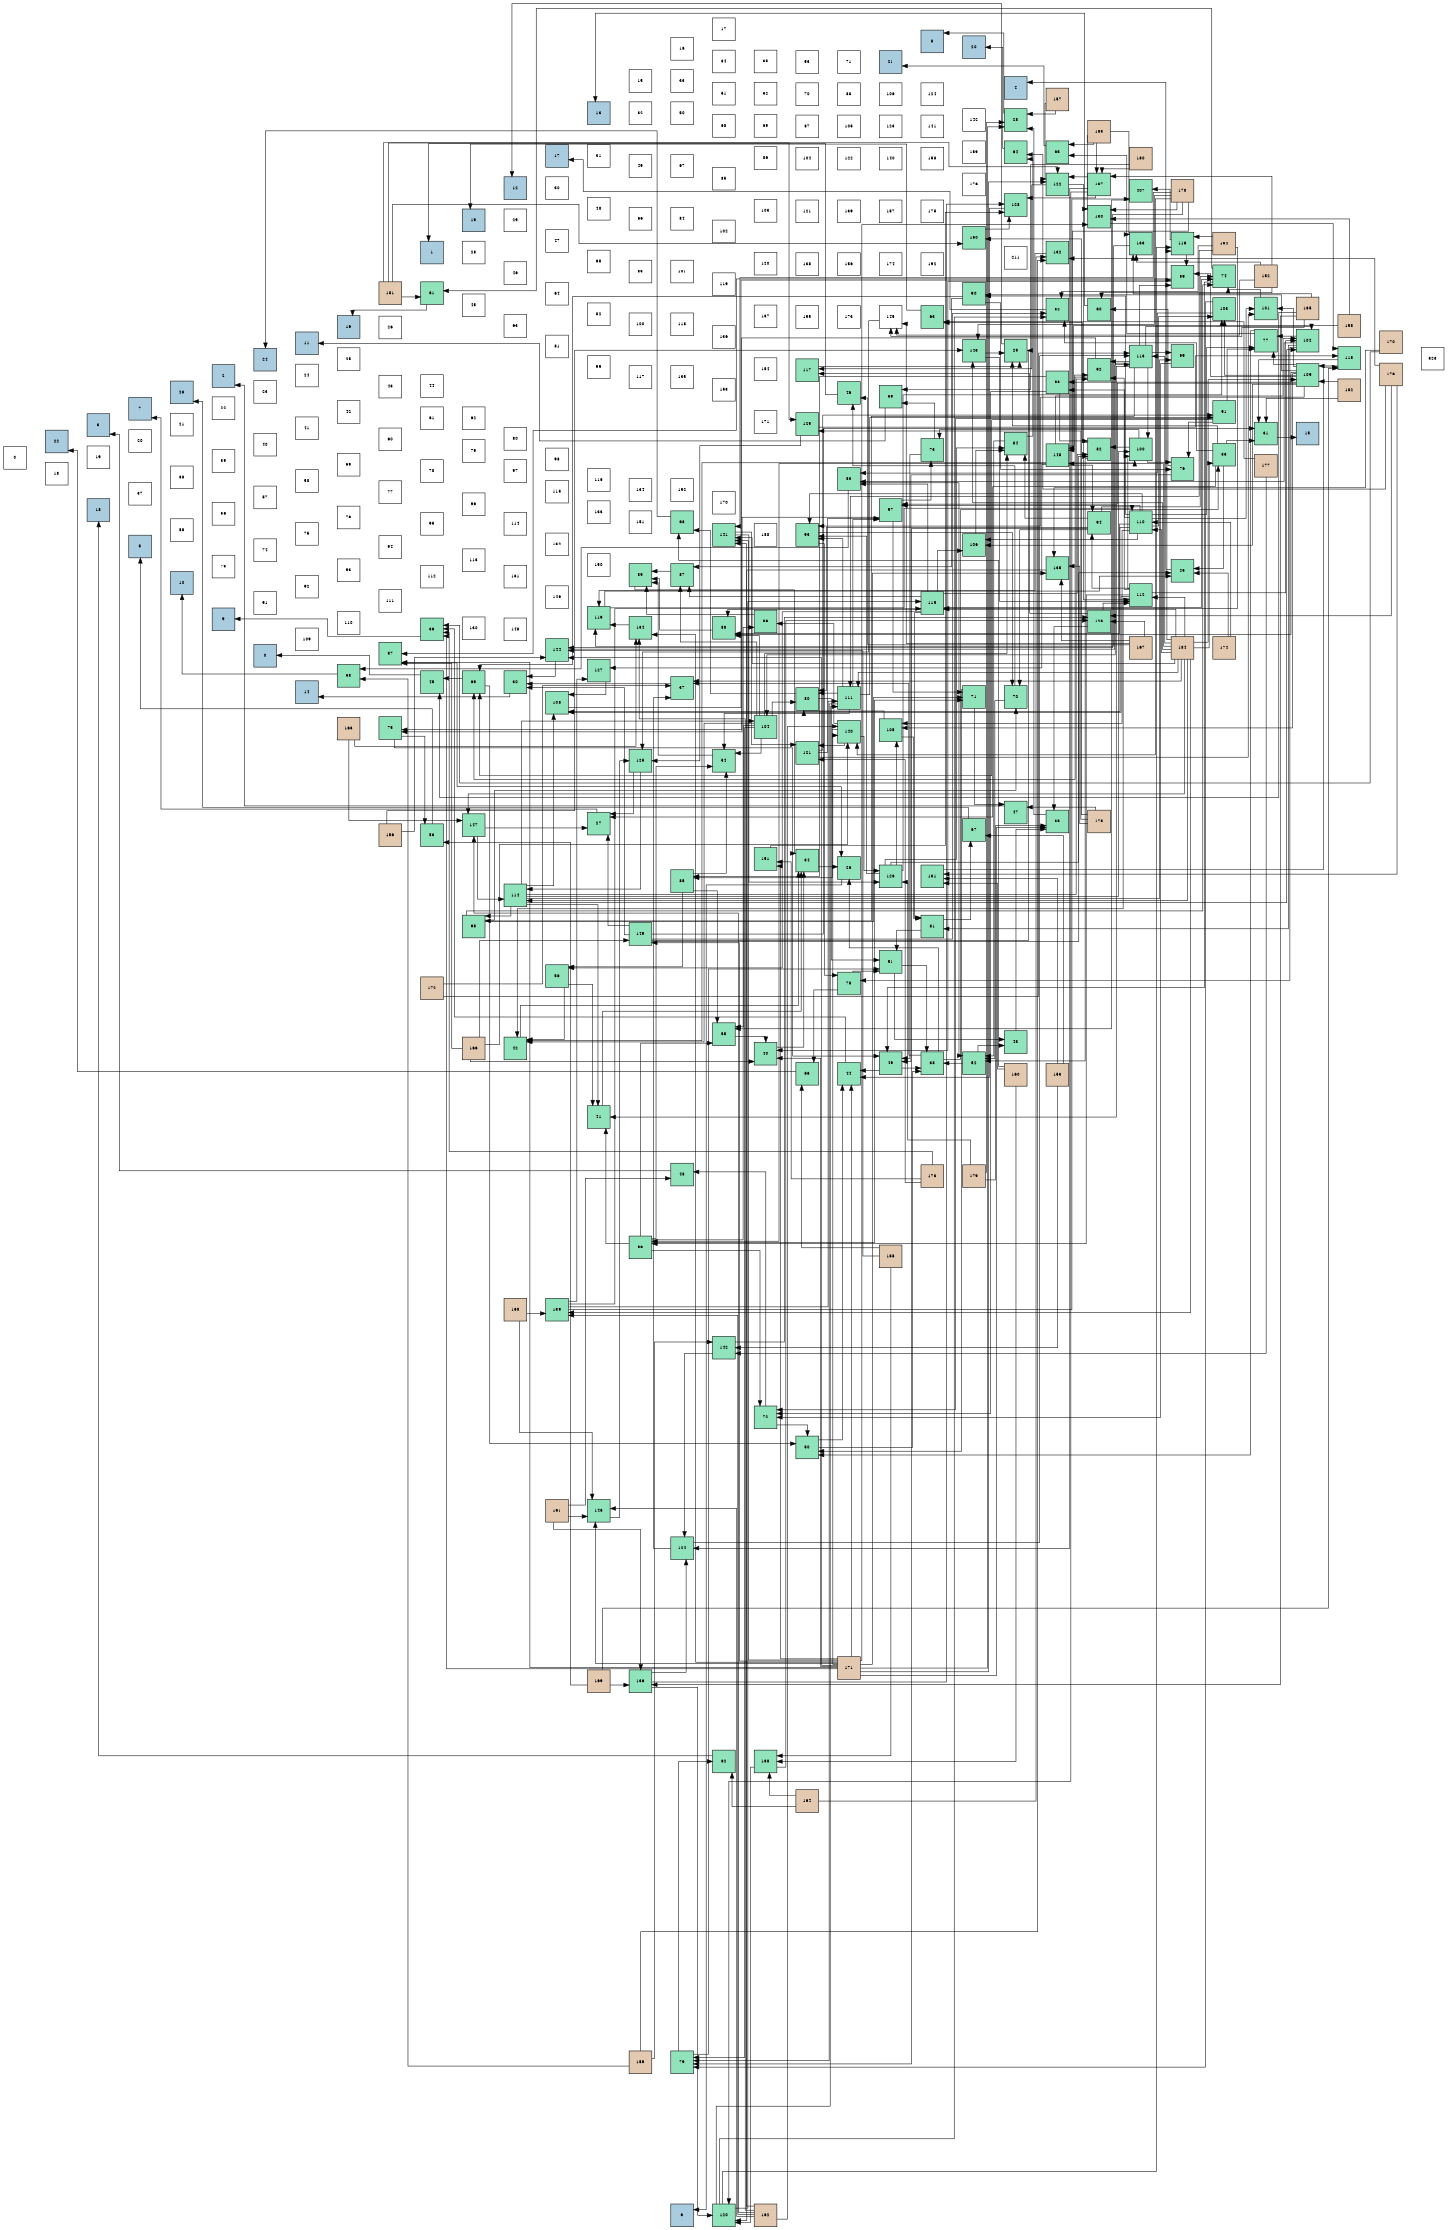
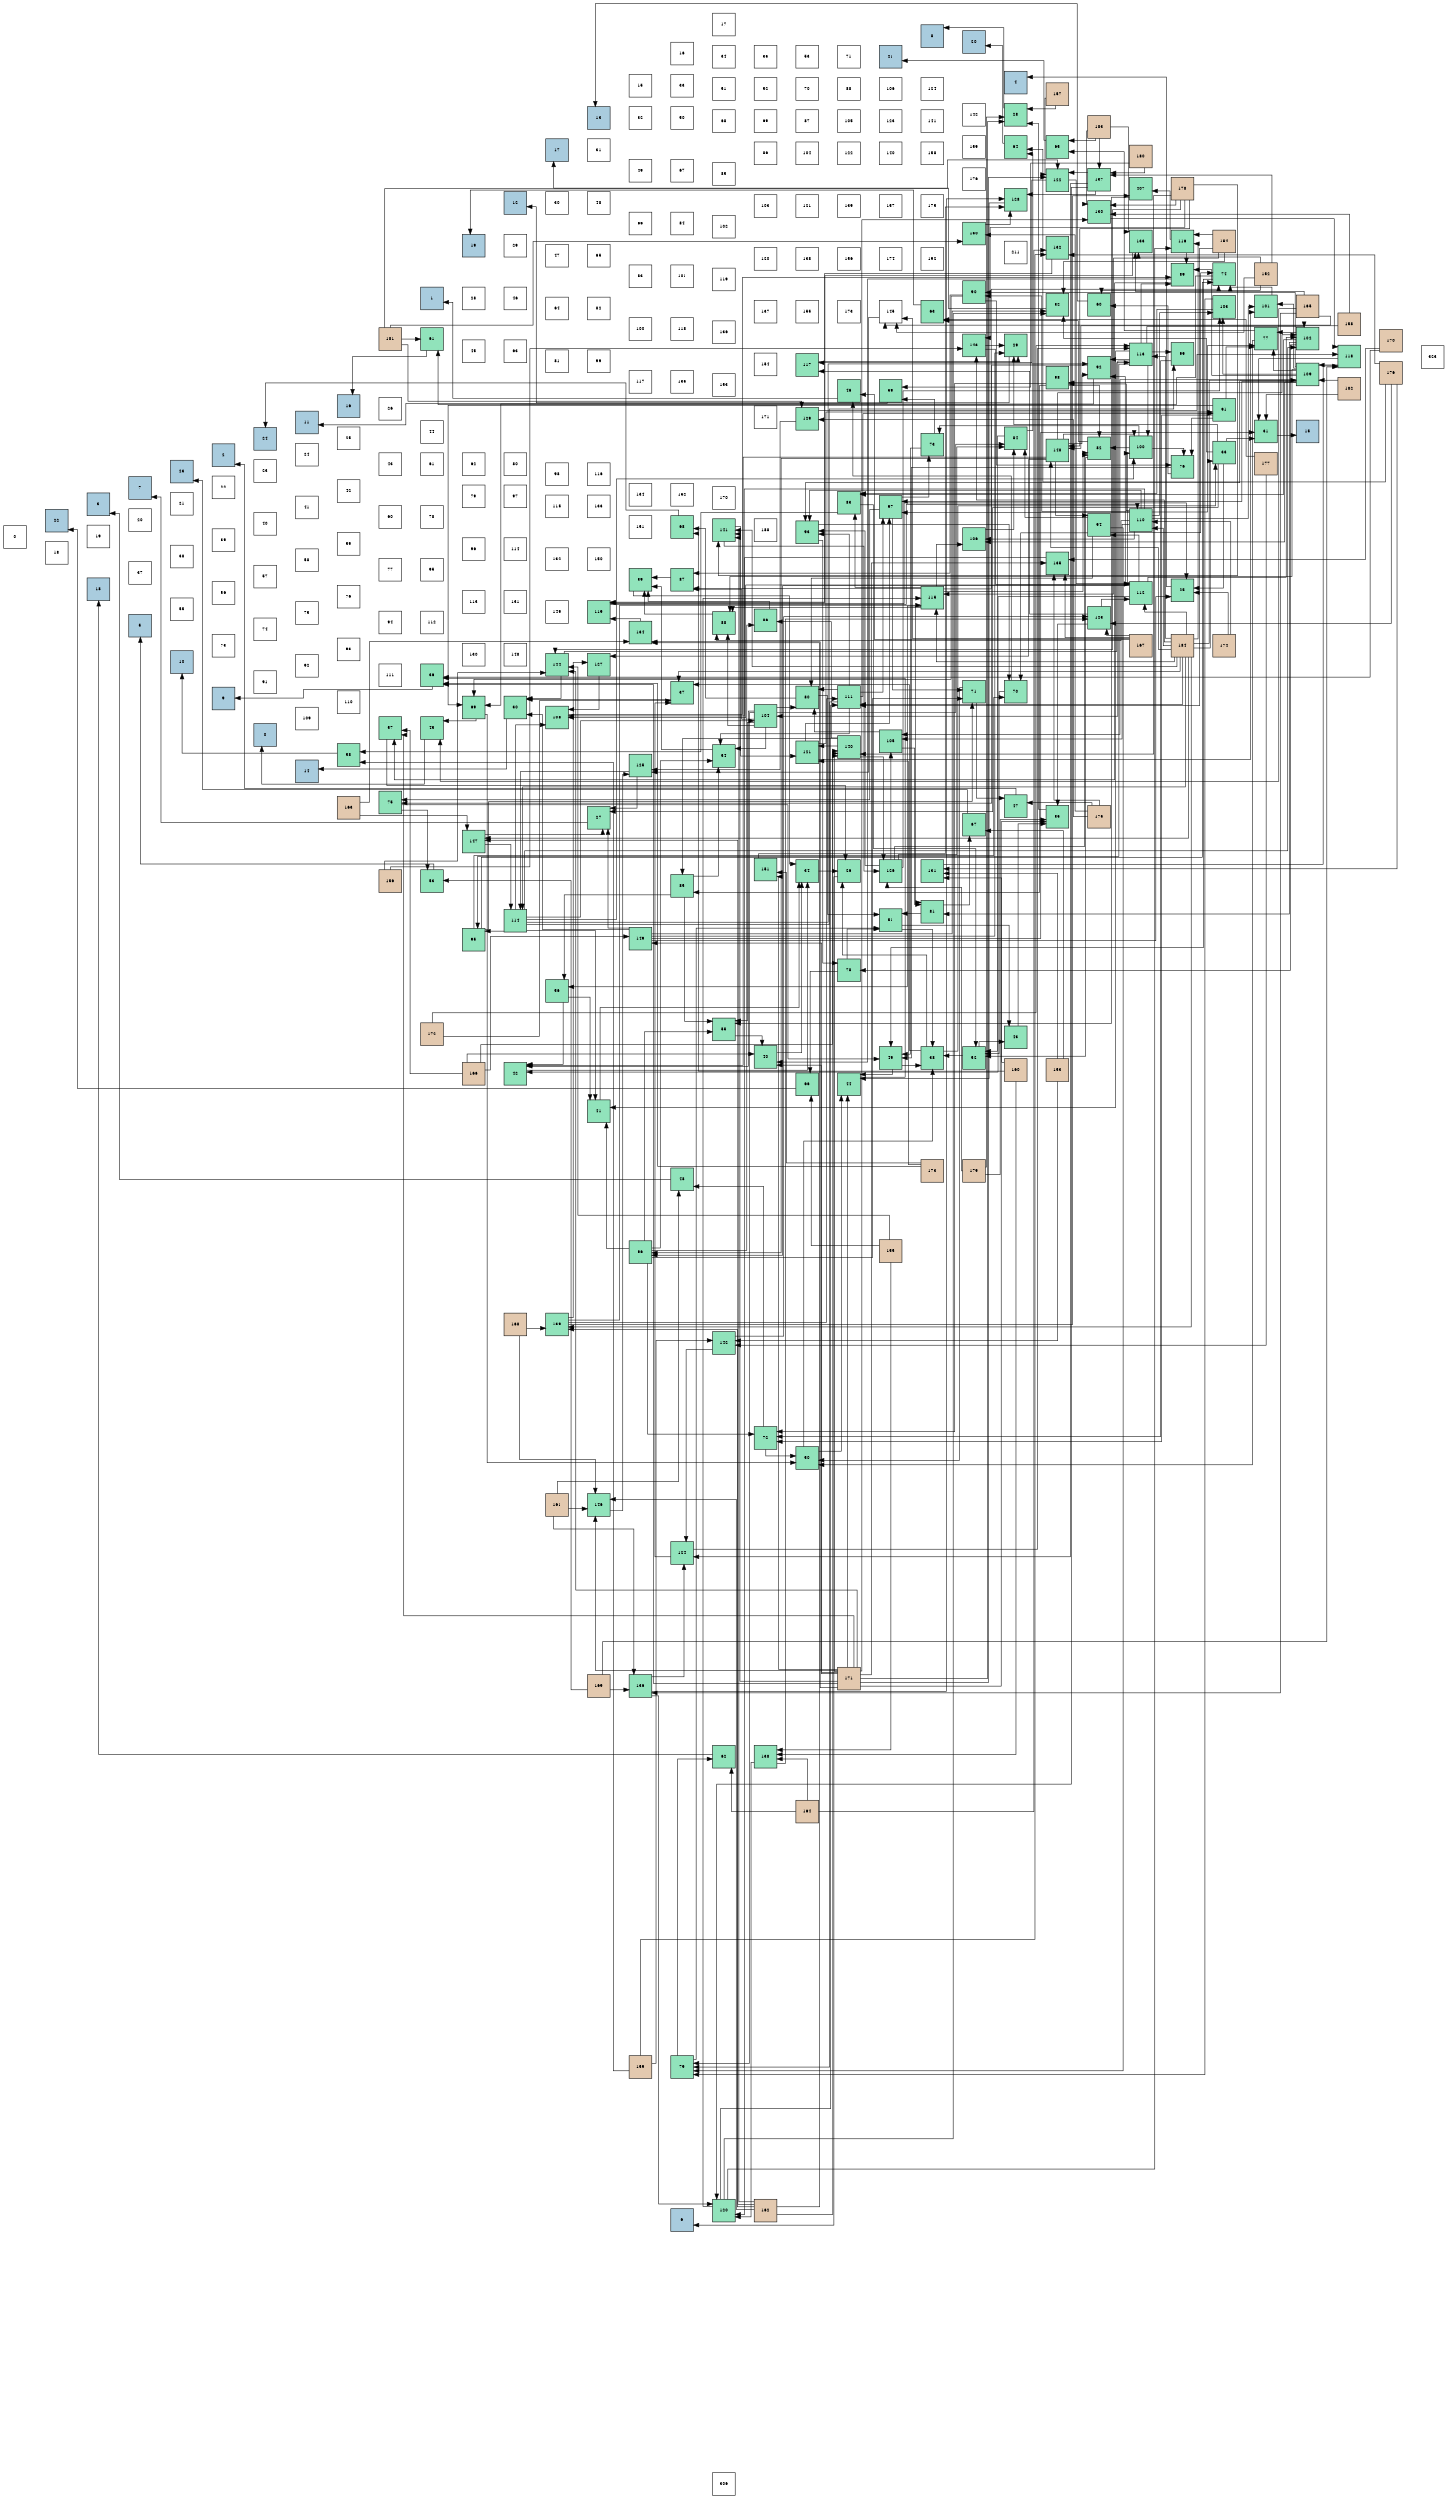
node "306": added
